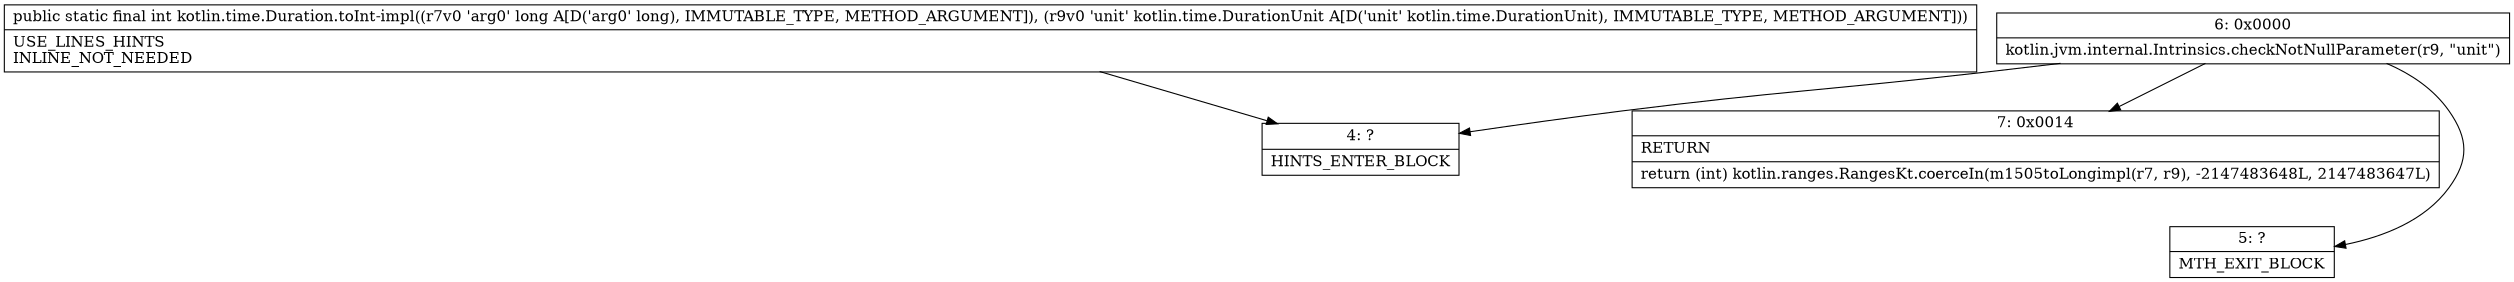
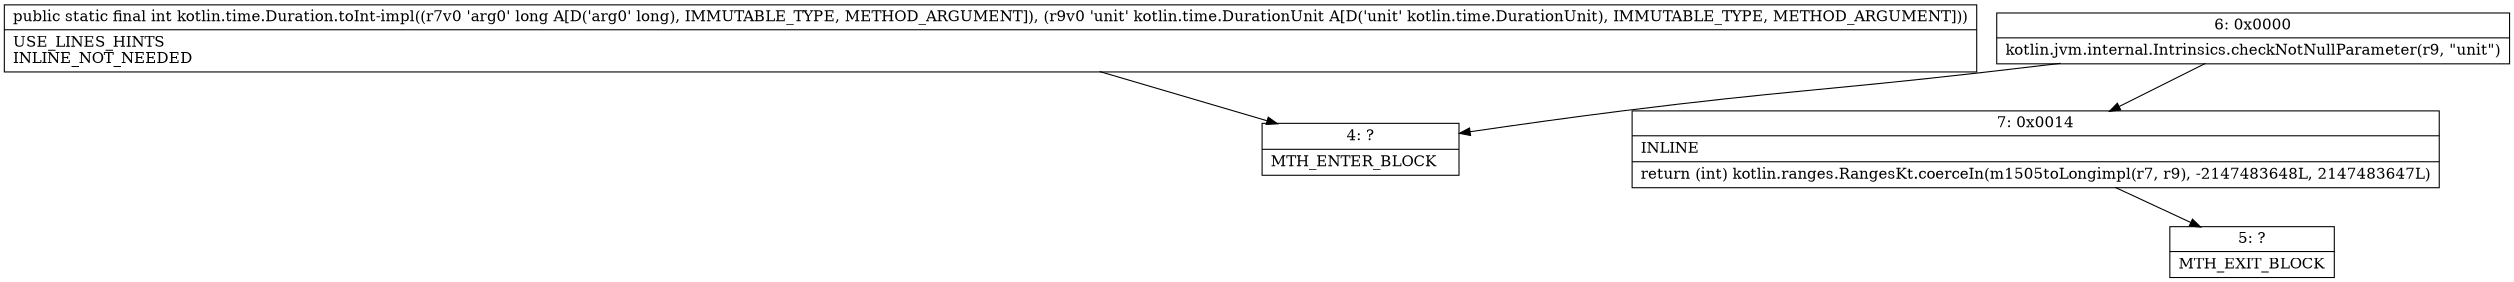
node "7: 0x0014": text "RETURN" -> "INLINE"
node "4: ?": text "HINTS_ENTER_BLOCK" -> "MTH_ENTER_BLOCK"
edge "6: 0x0000" -> "5: ?": now "7: 0x0014" -> "5: ?"
